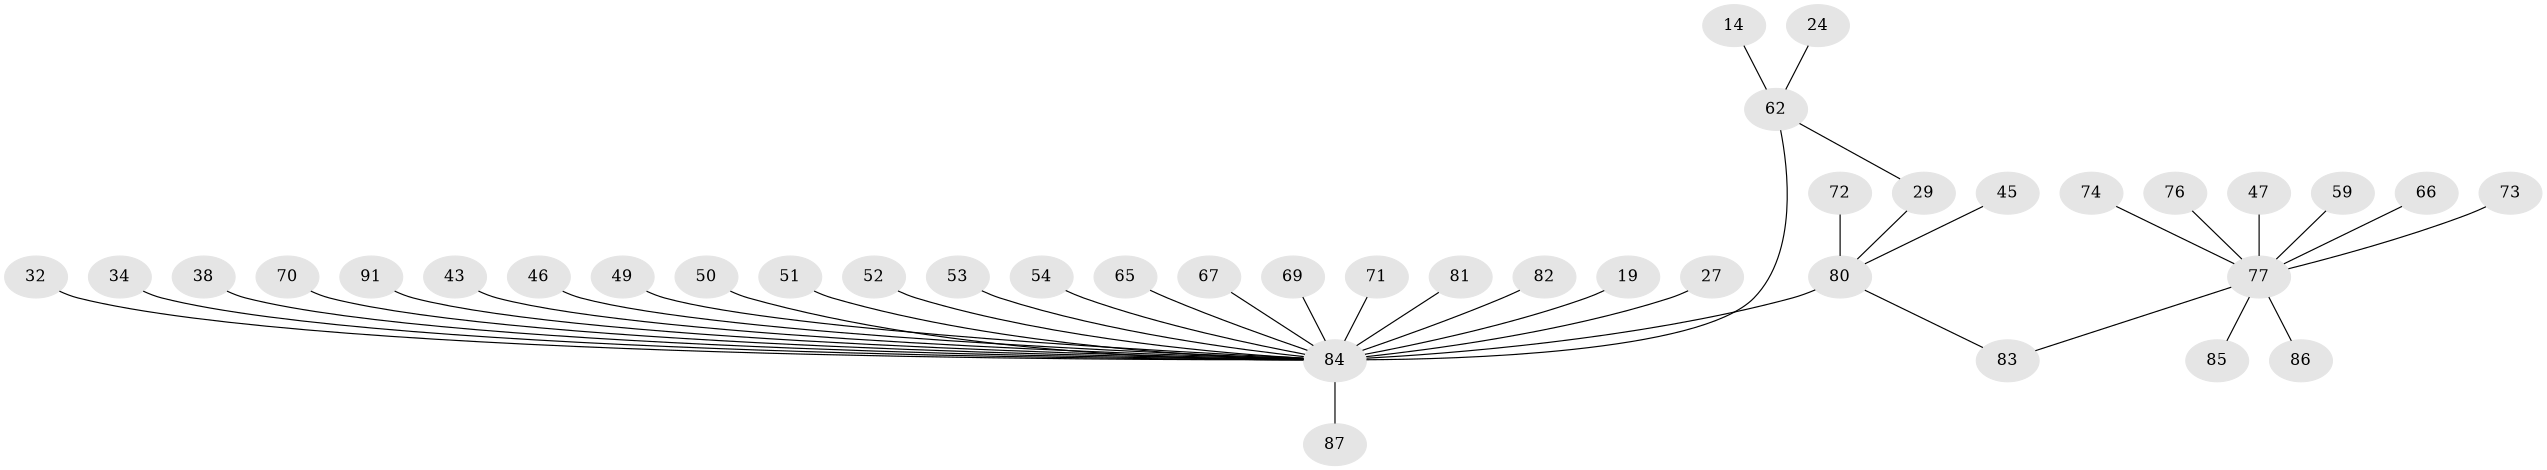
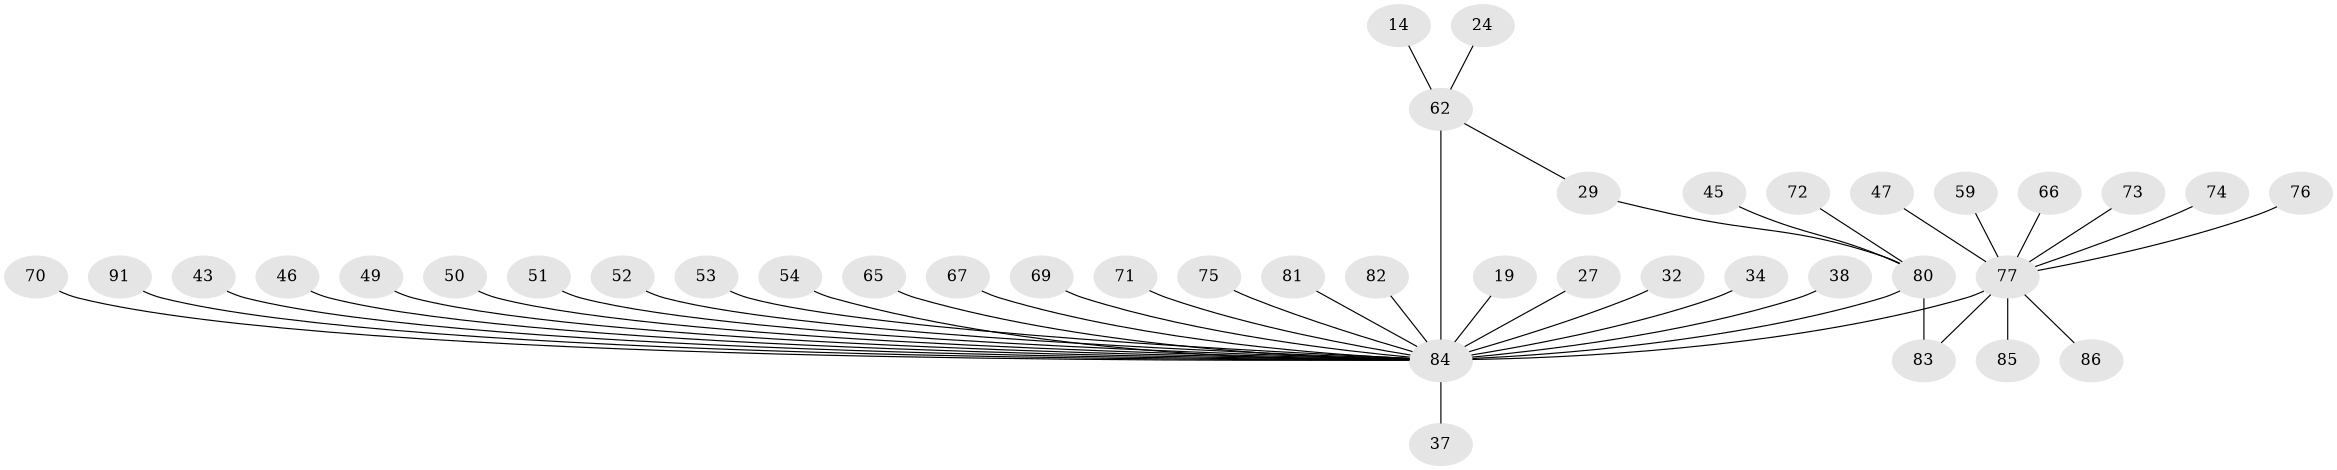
node "75": added
edge "77" -- "84": added
node "87": label "87" -> "37"
